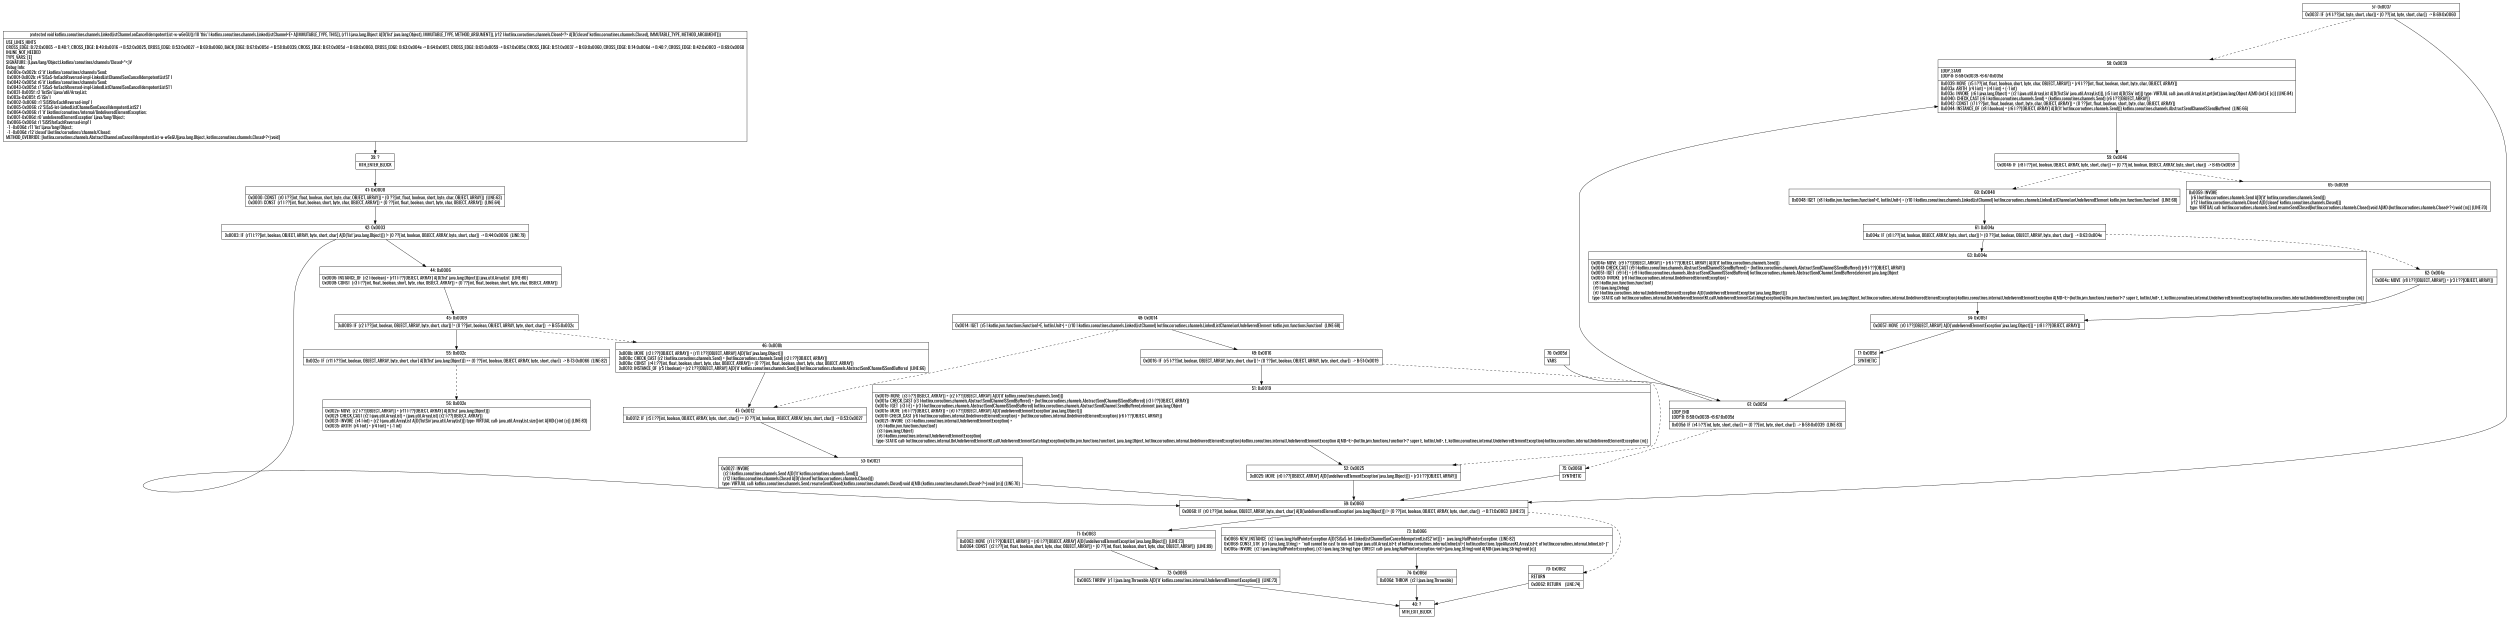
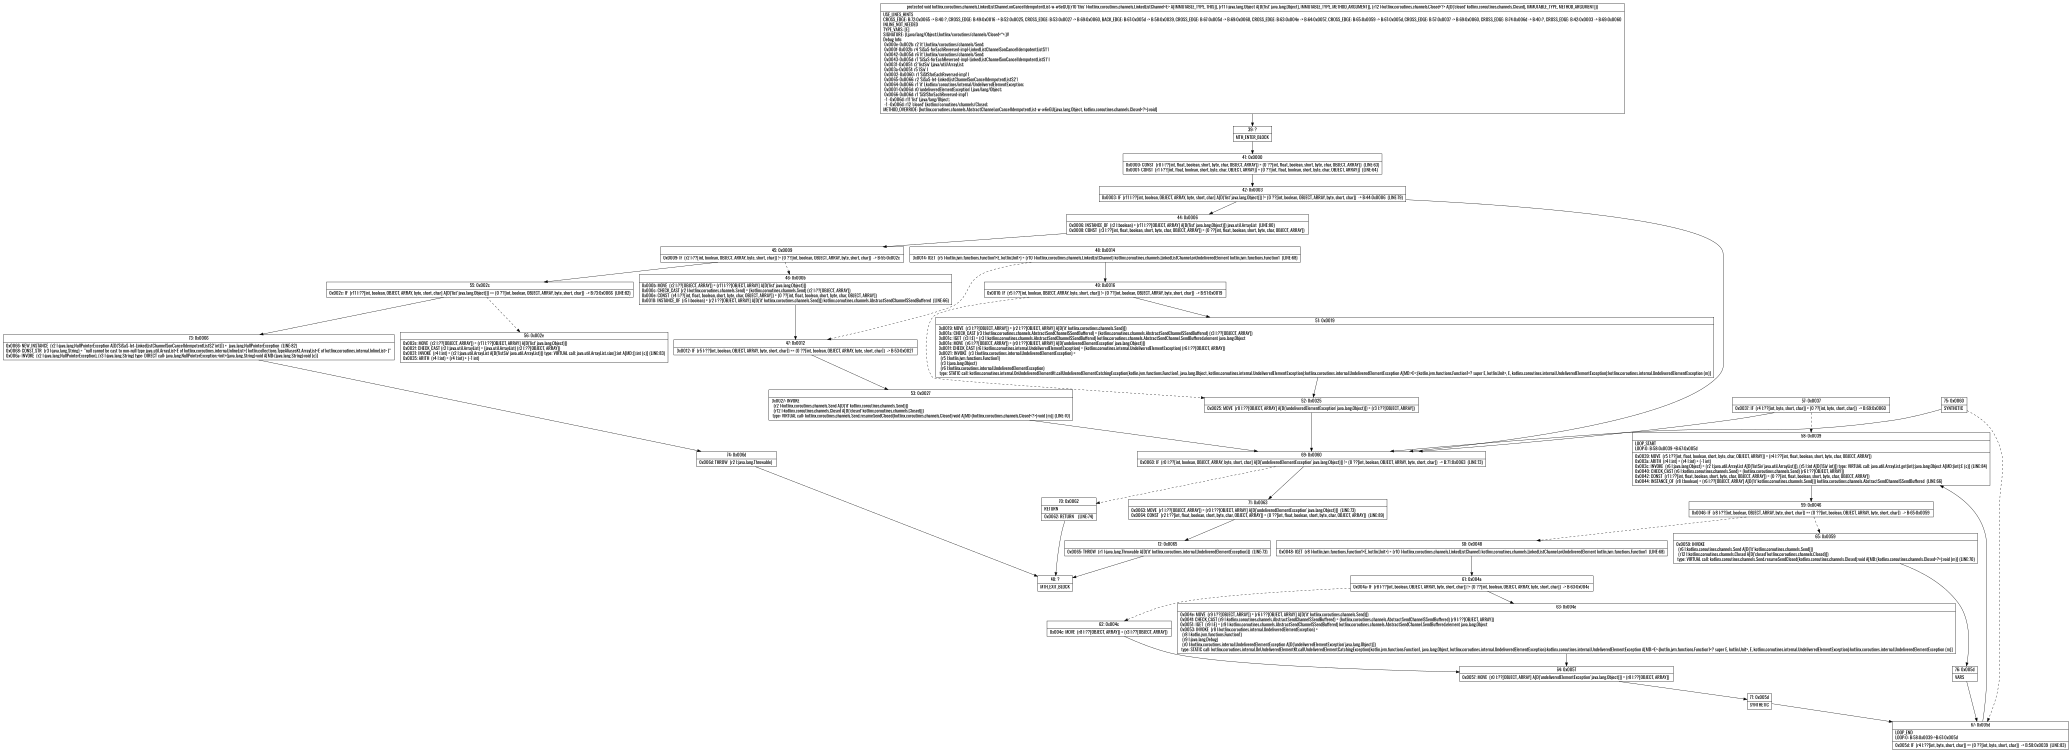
edge "55: 0x002c" -> "73: 0x0066": added
edge "67: 0x005d" -> "75: 0x0060": reversed
edge "65: 0x0059" -> "76: 0x005d": added
